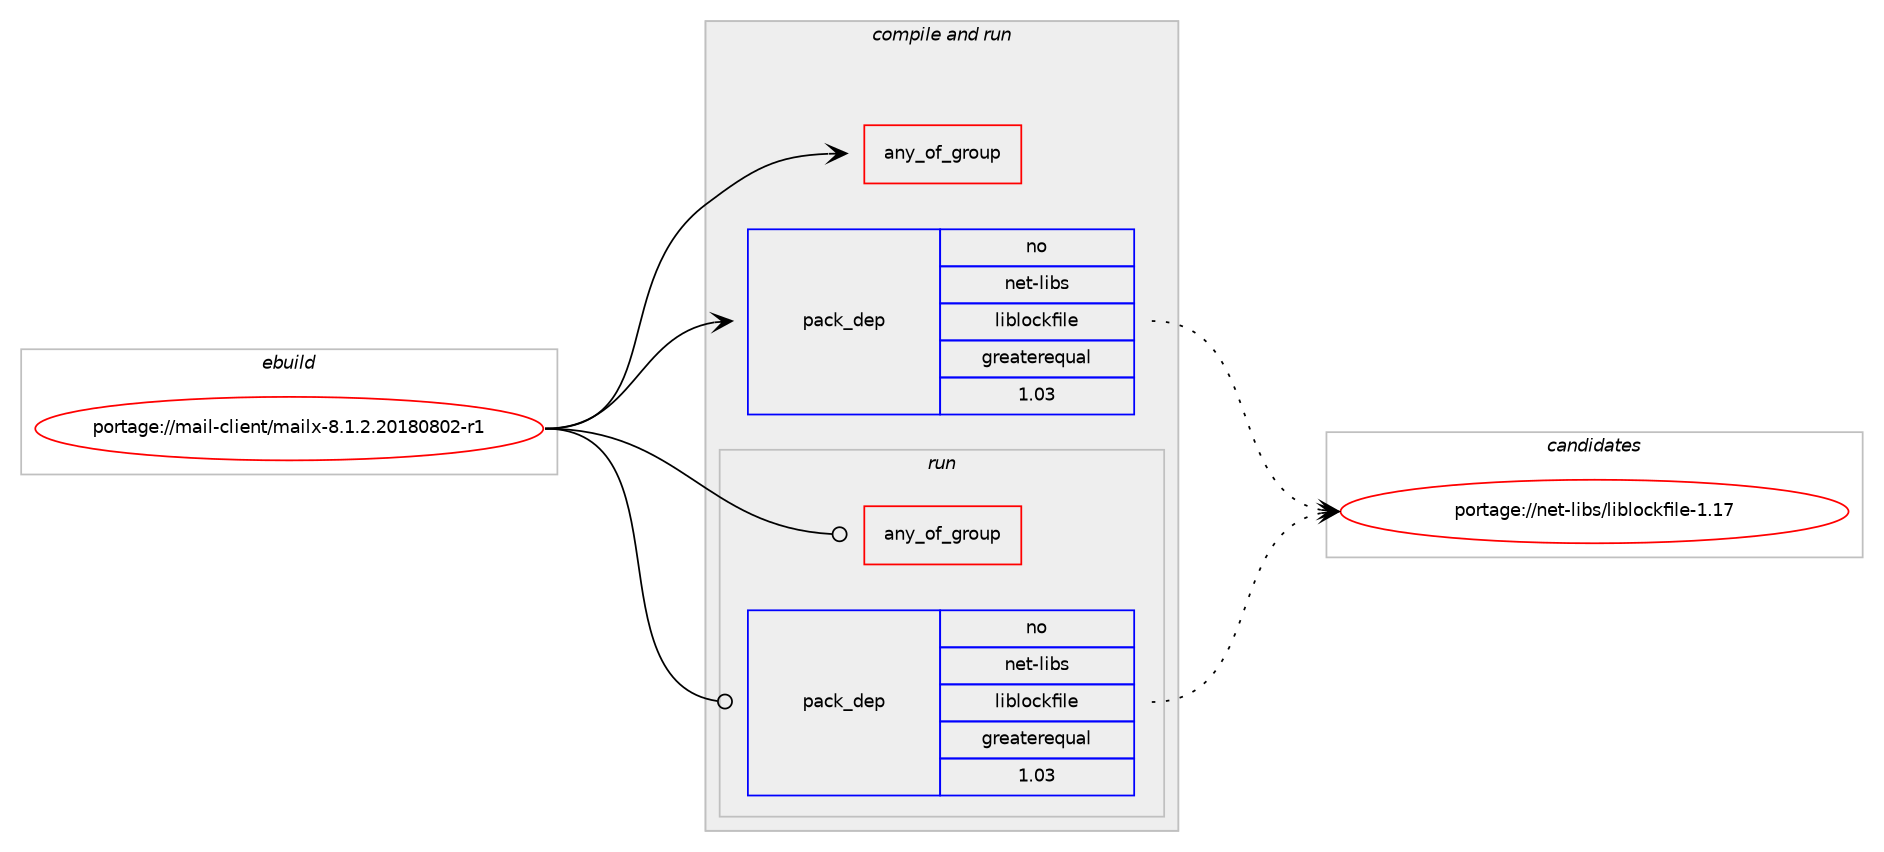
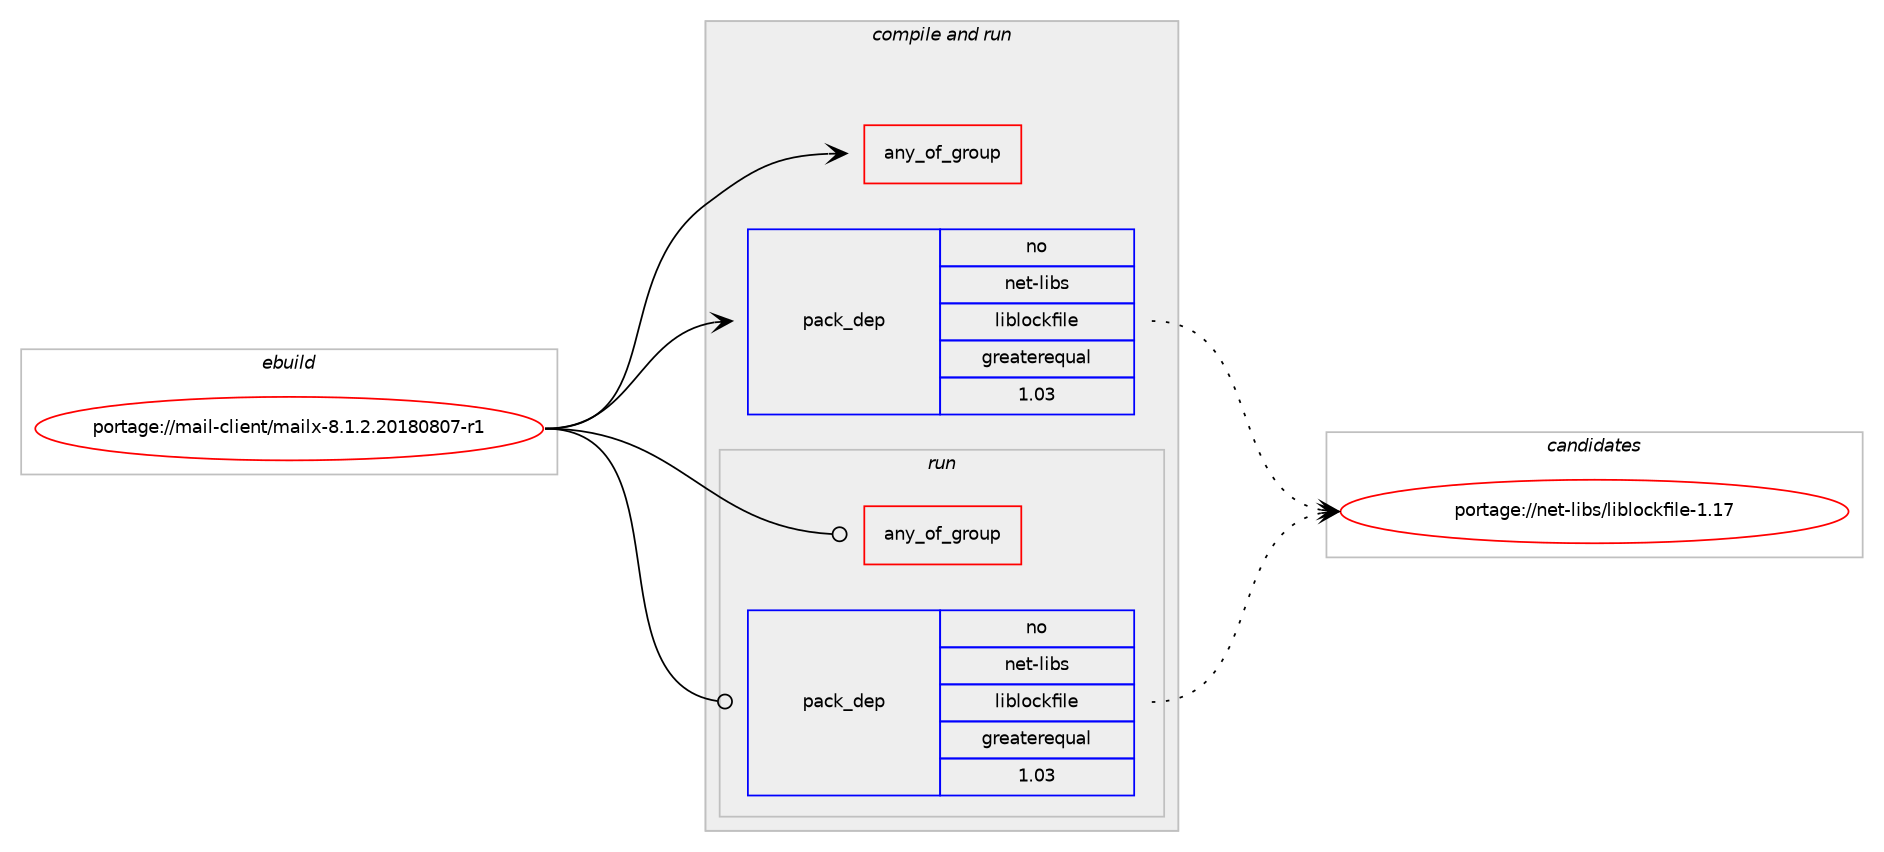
node "portage://mail-client/mailx-8.1.2.20180802-r1": label "portage://mail-client/mailx-8.1.2.20180802-r1" -> "portage://mail-client/mailx-8.1.2.20180807-r1"
